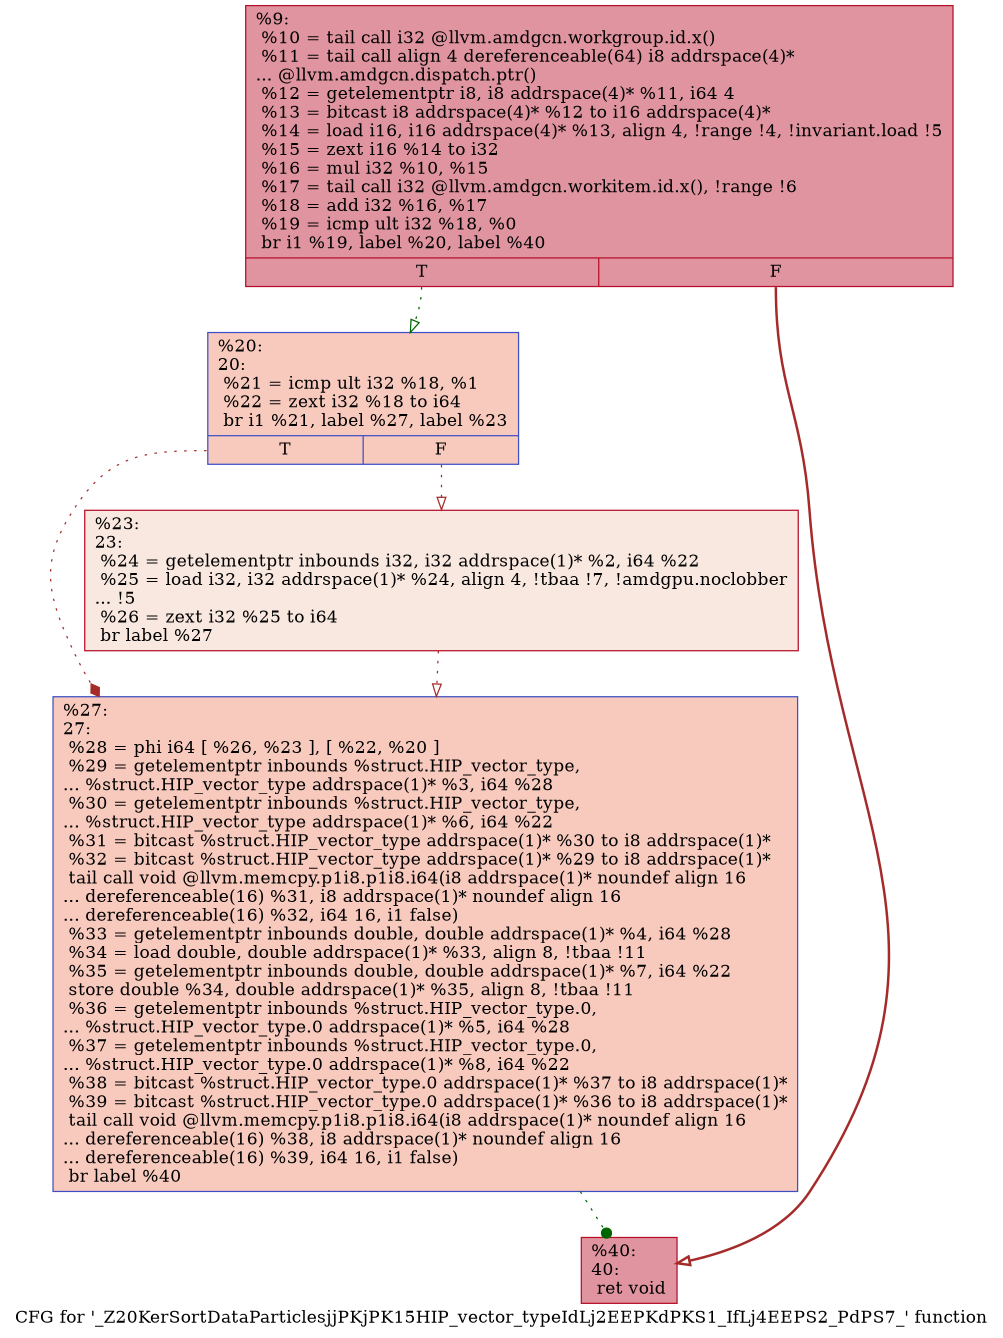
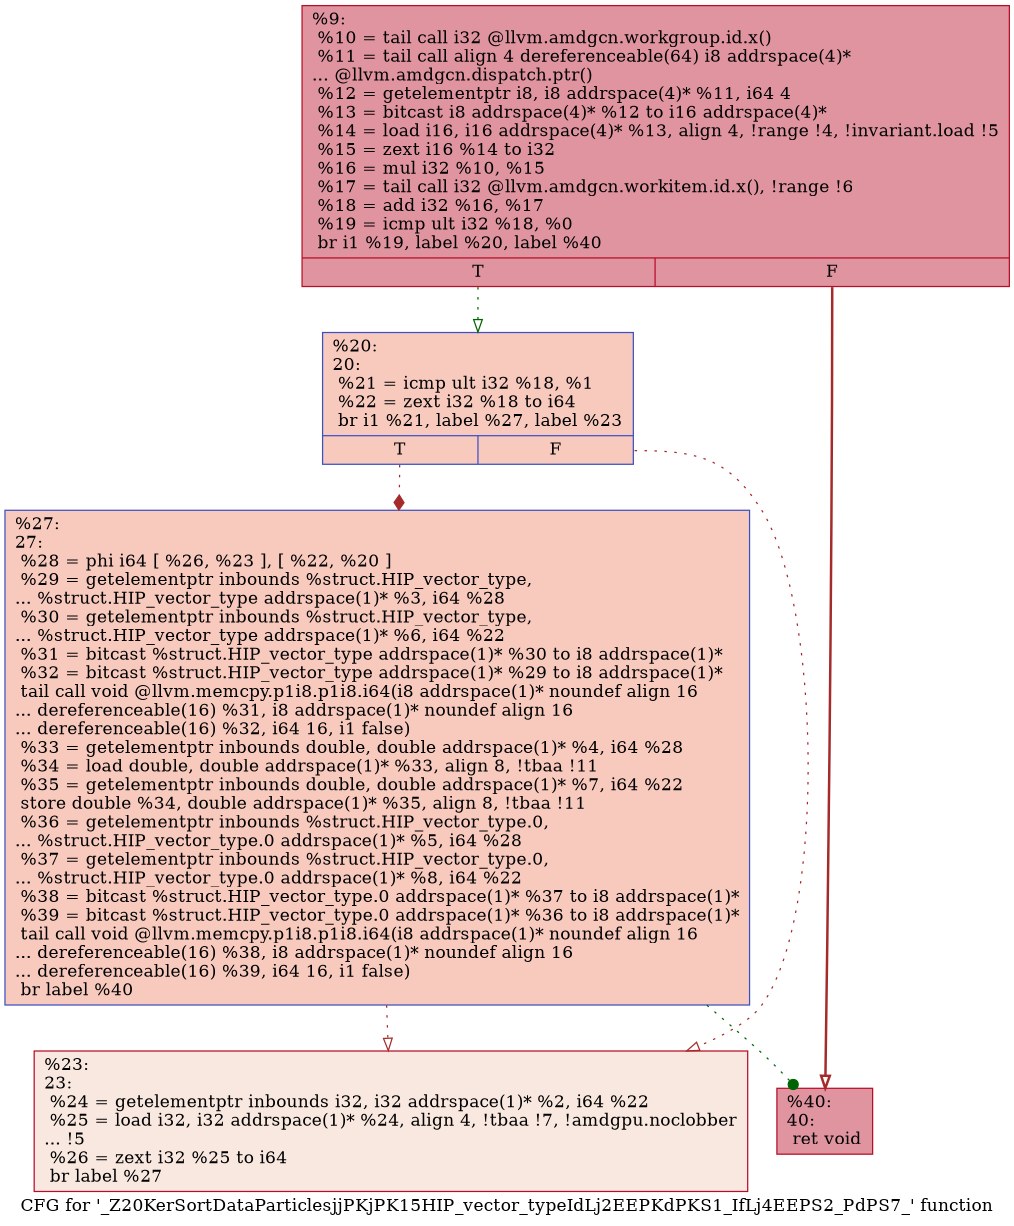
edge "%23:" -> "%27:": reversed
